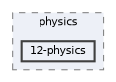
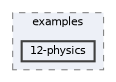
cluster "physics": label "physics" -> "examples"
